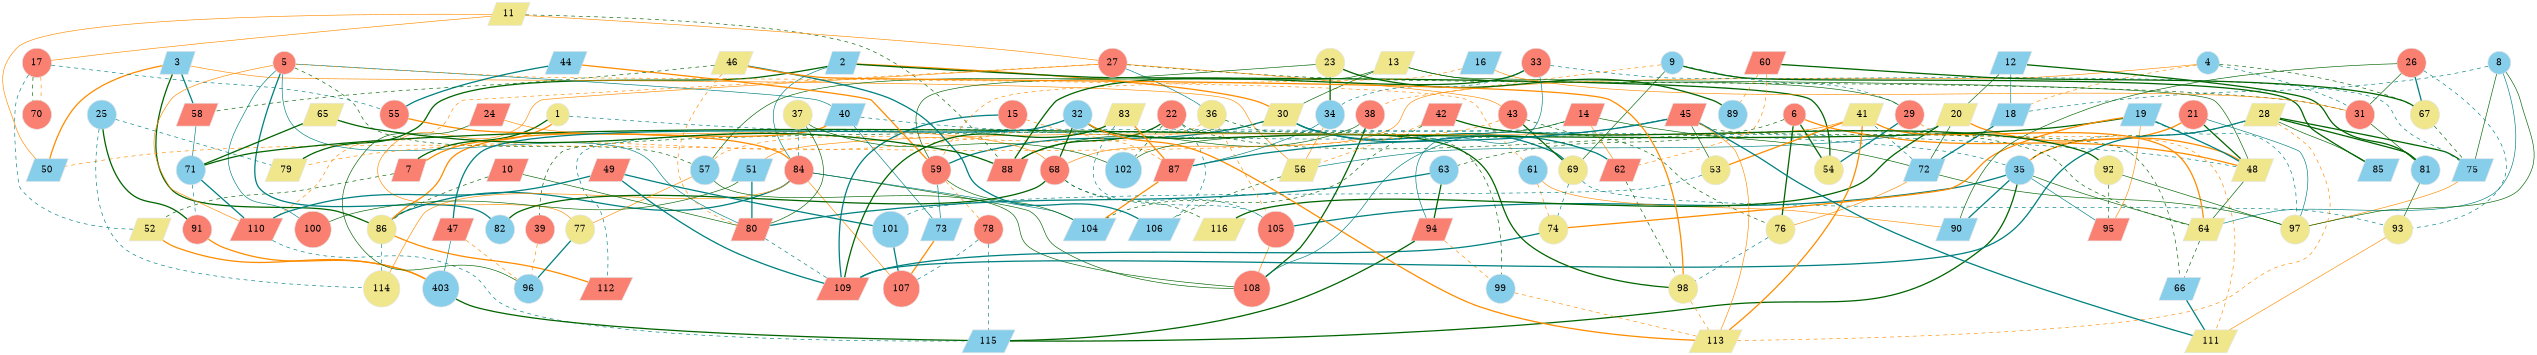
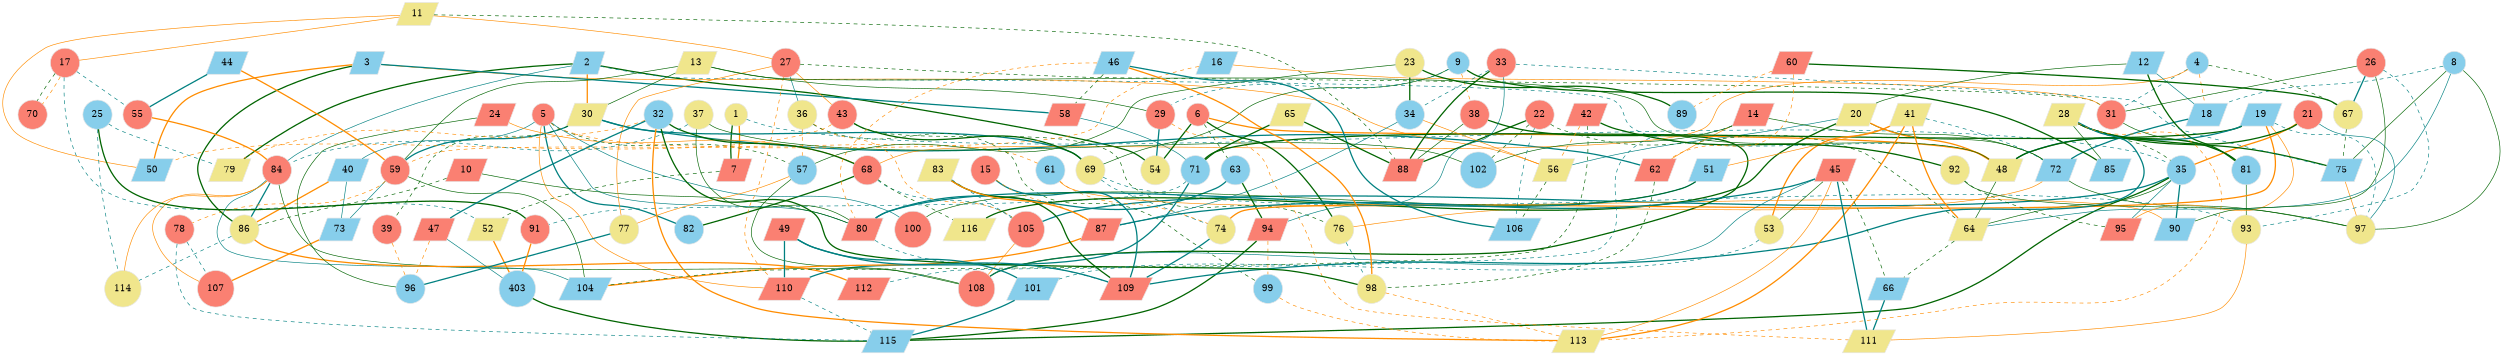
node "46": fillcolor khaki -> skyblue
edge "40" -- "48": now "2" -- "48"
node "101": shape circle -> parallelogram
edge "101" -- "107": now "101" -- "115"
